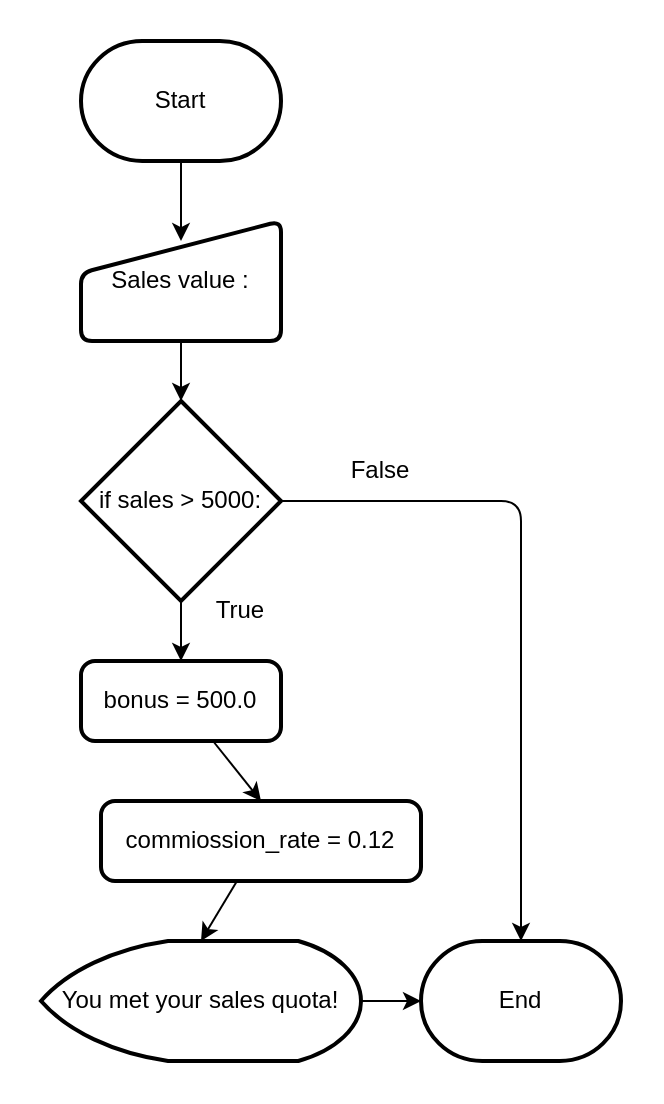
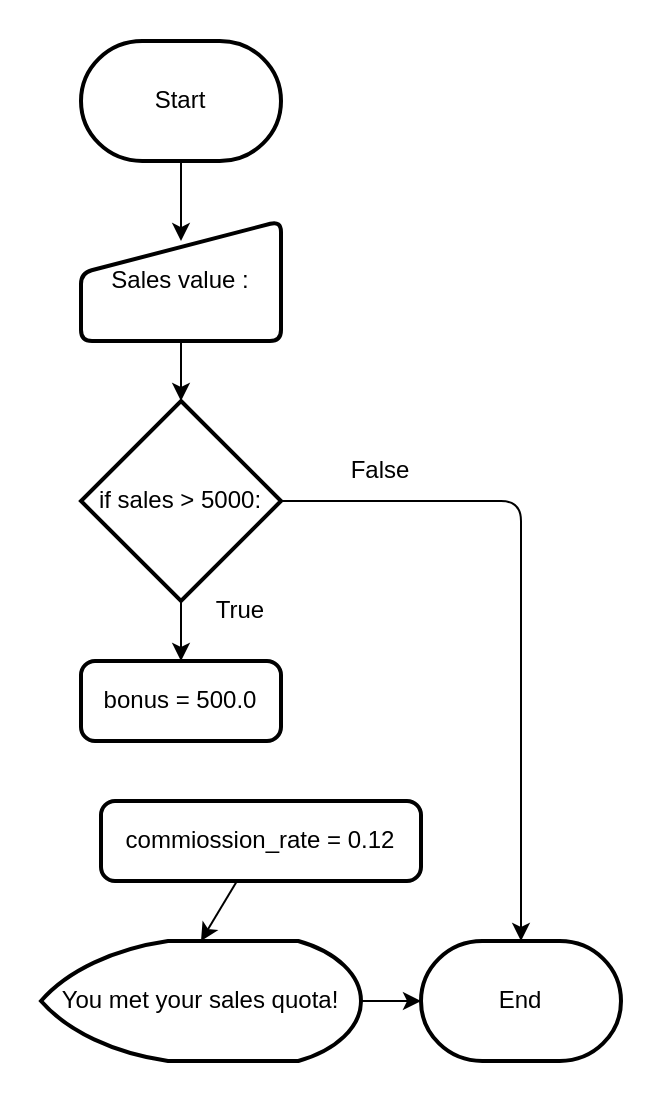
edge "bonus = 500.0" -> "commiossion_rate = 0.12": removed
